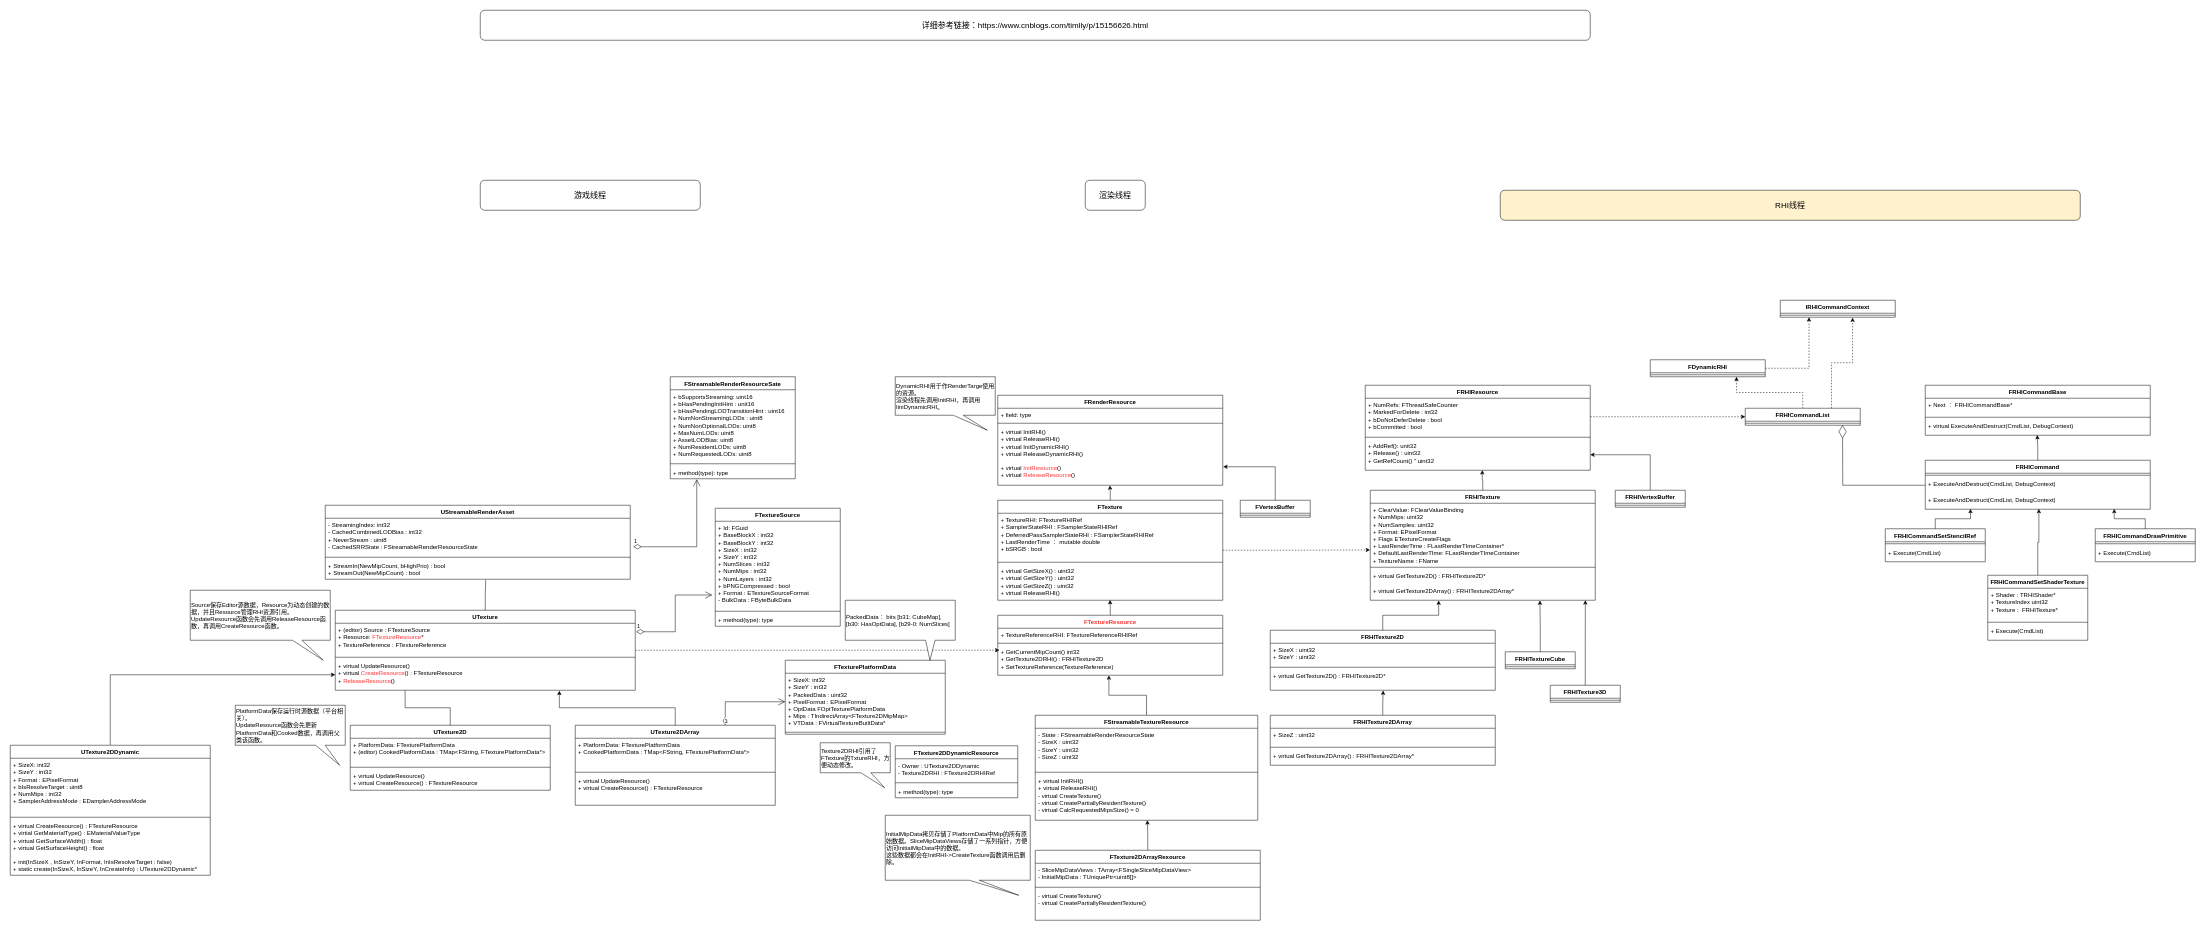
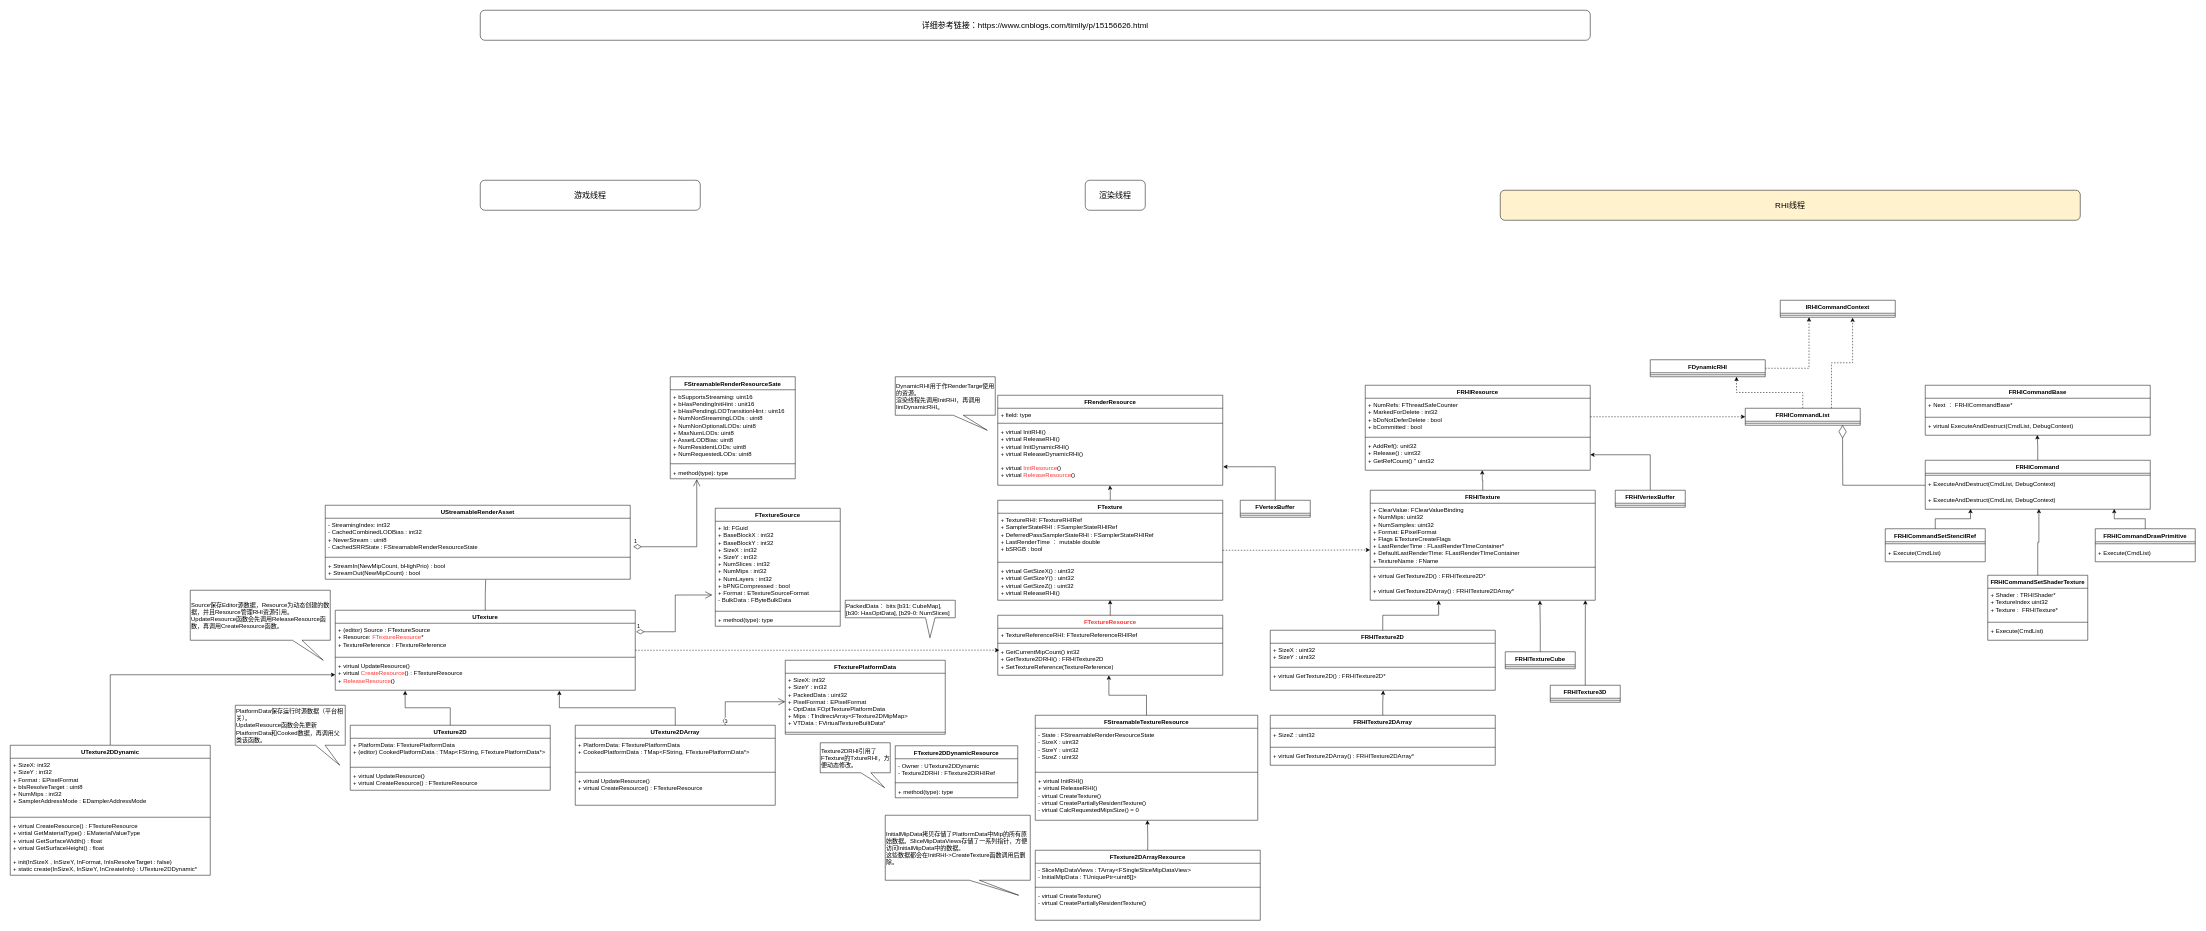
node "PackedData： bits [b31: CubeMap], [b30: HasOptData], [b29-0: NumSlices]": size 110x60 -> 110x38
edge "+ virtual UpdateResource() + virtual CreateResource() : FTextureResource + ReleaseResource()" -- "UTexture2D": arrowhead none -> classic
